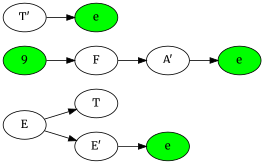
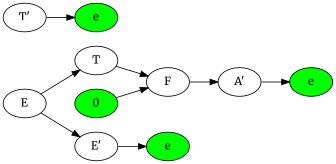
node "9": label "9" -> "0"
edge "T" -> "F": added
